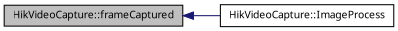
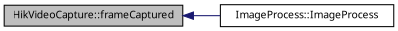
node "HikVideoCapture::ImageProcess": label "HikVideoCapture::ImageProcess" -> "ImageProcess::ImageProcess"
